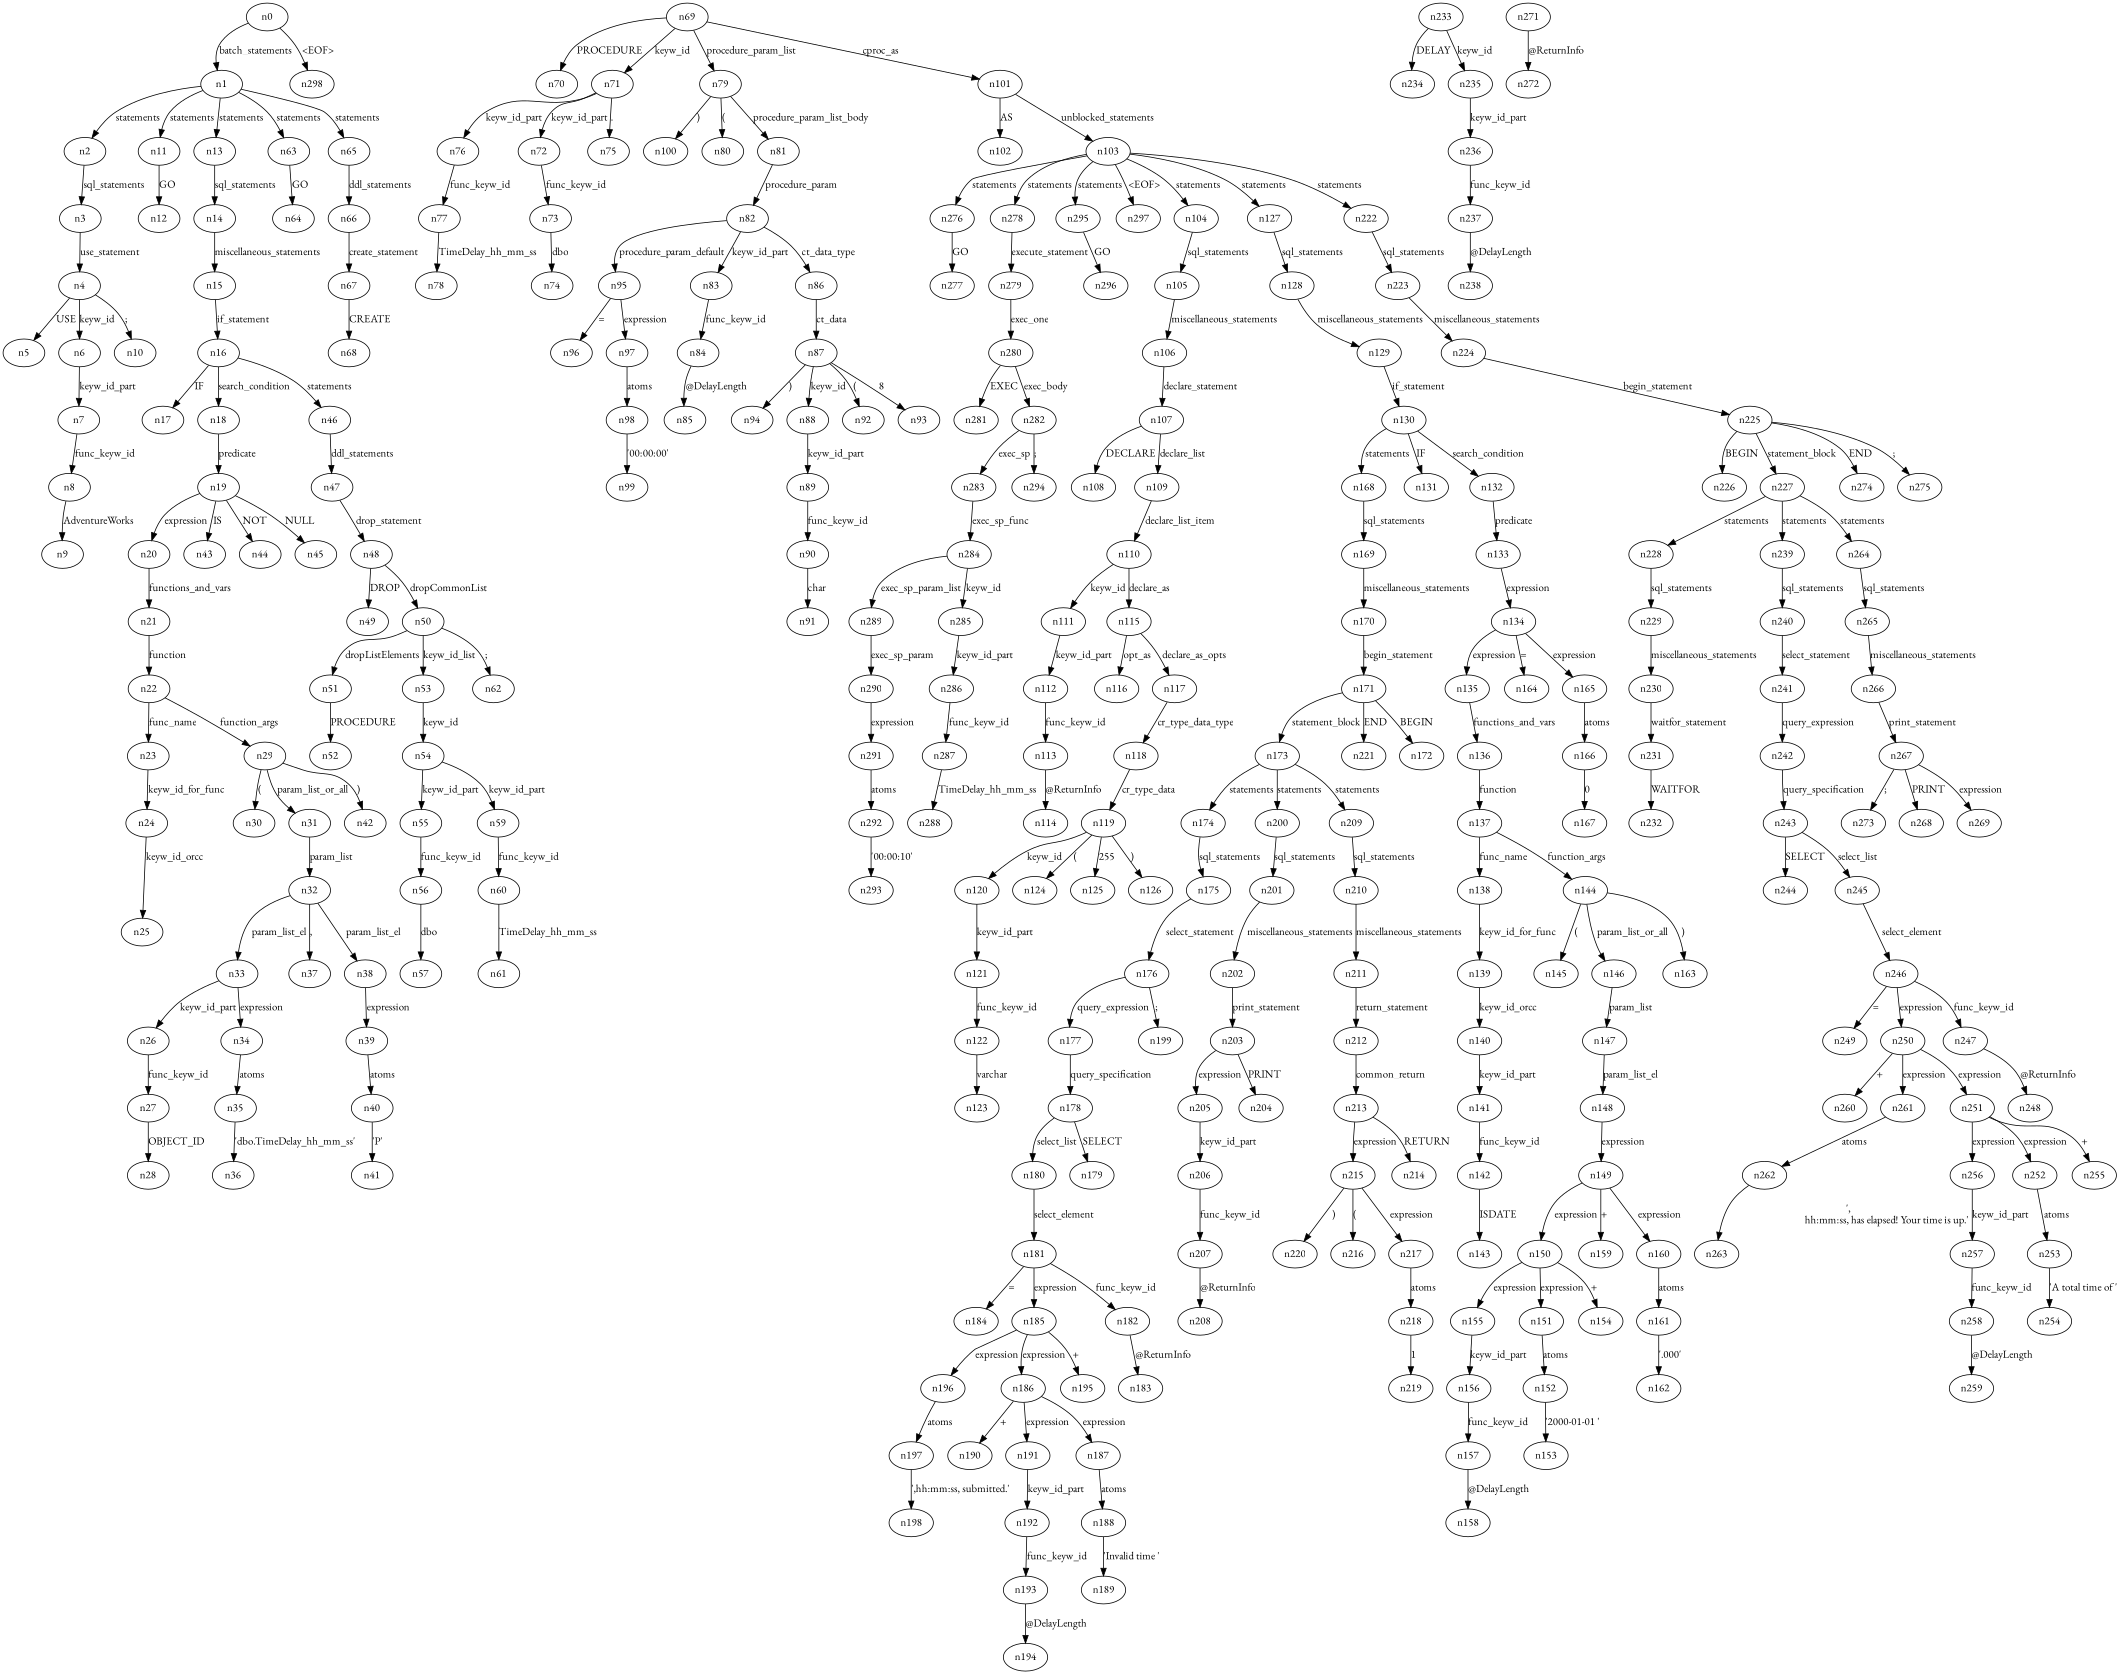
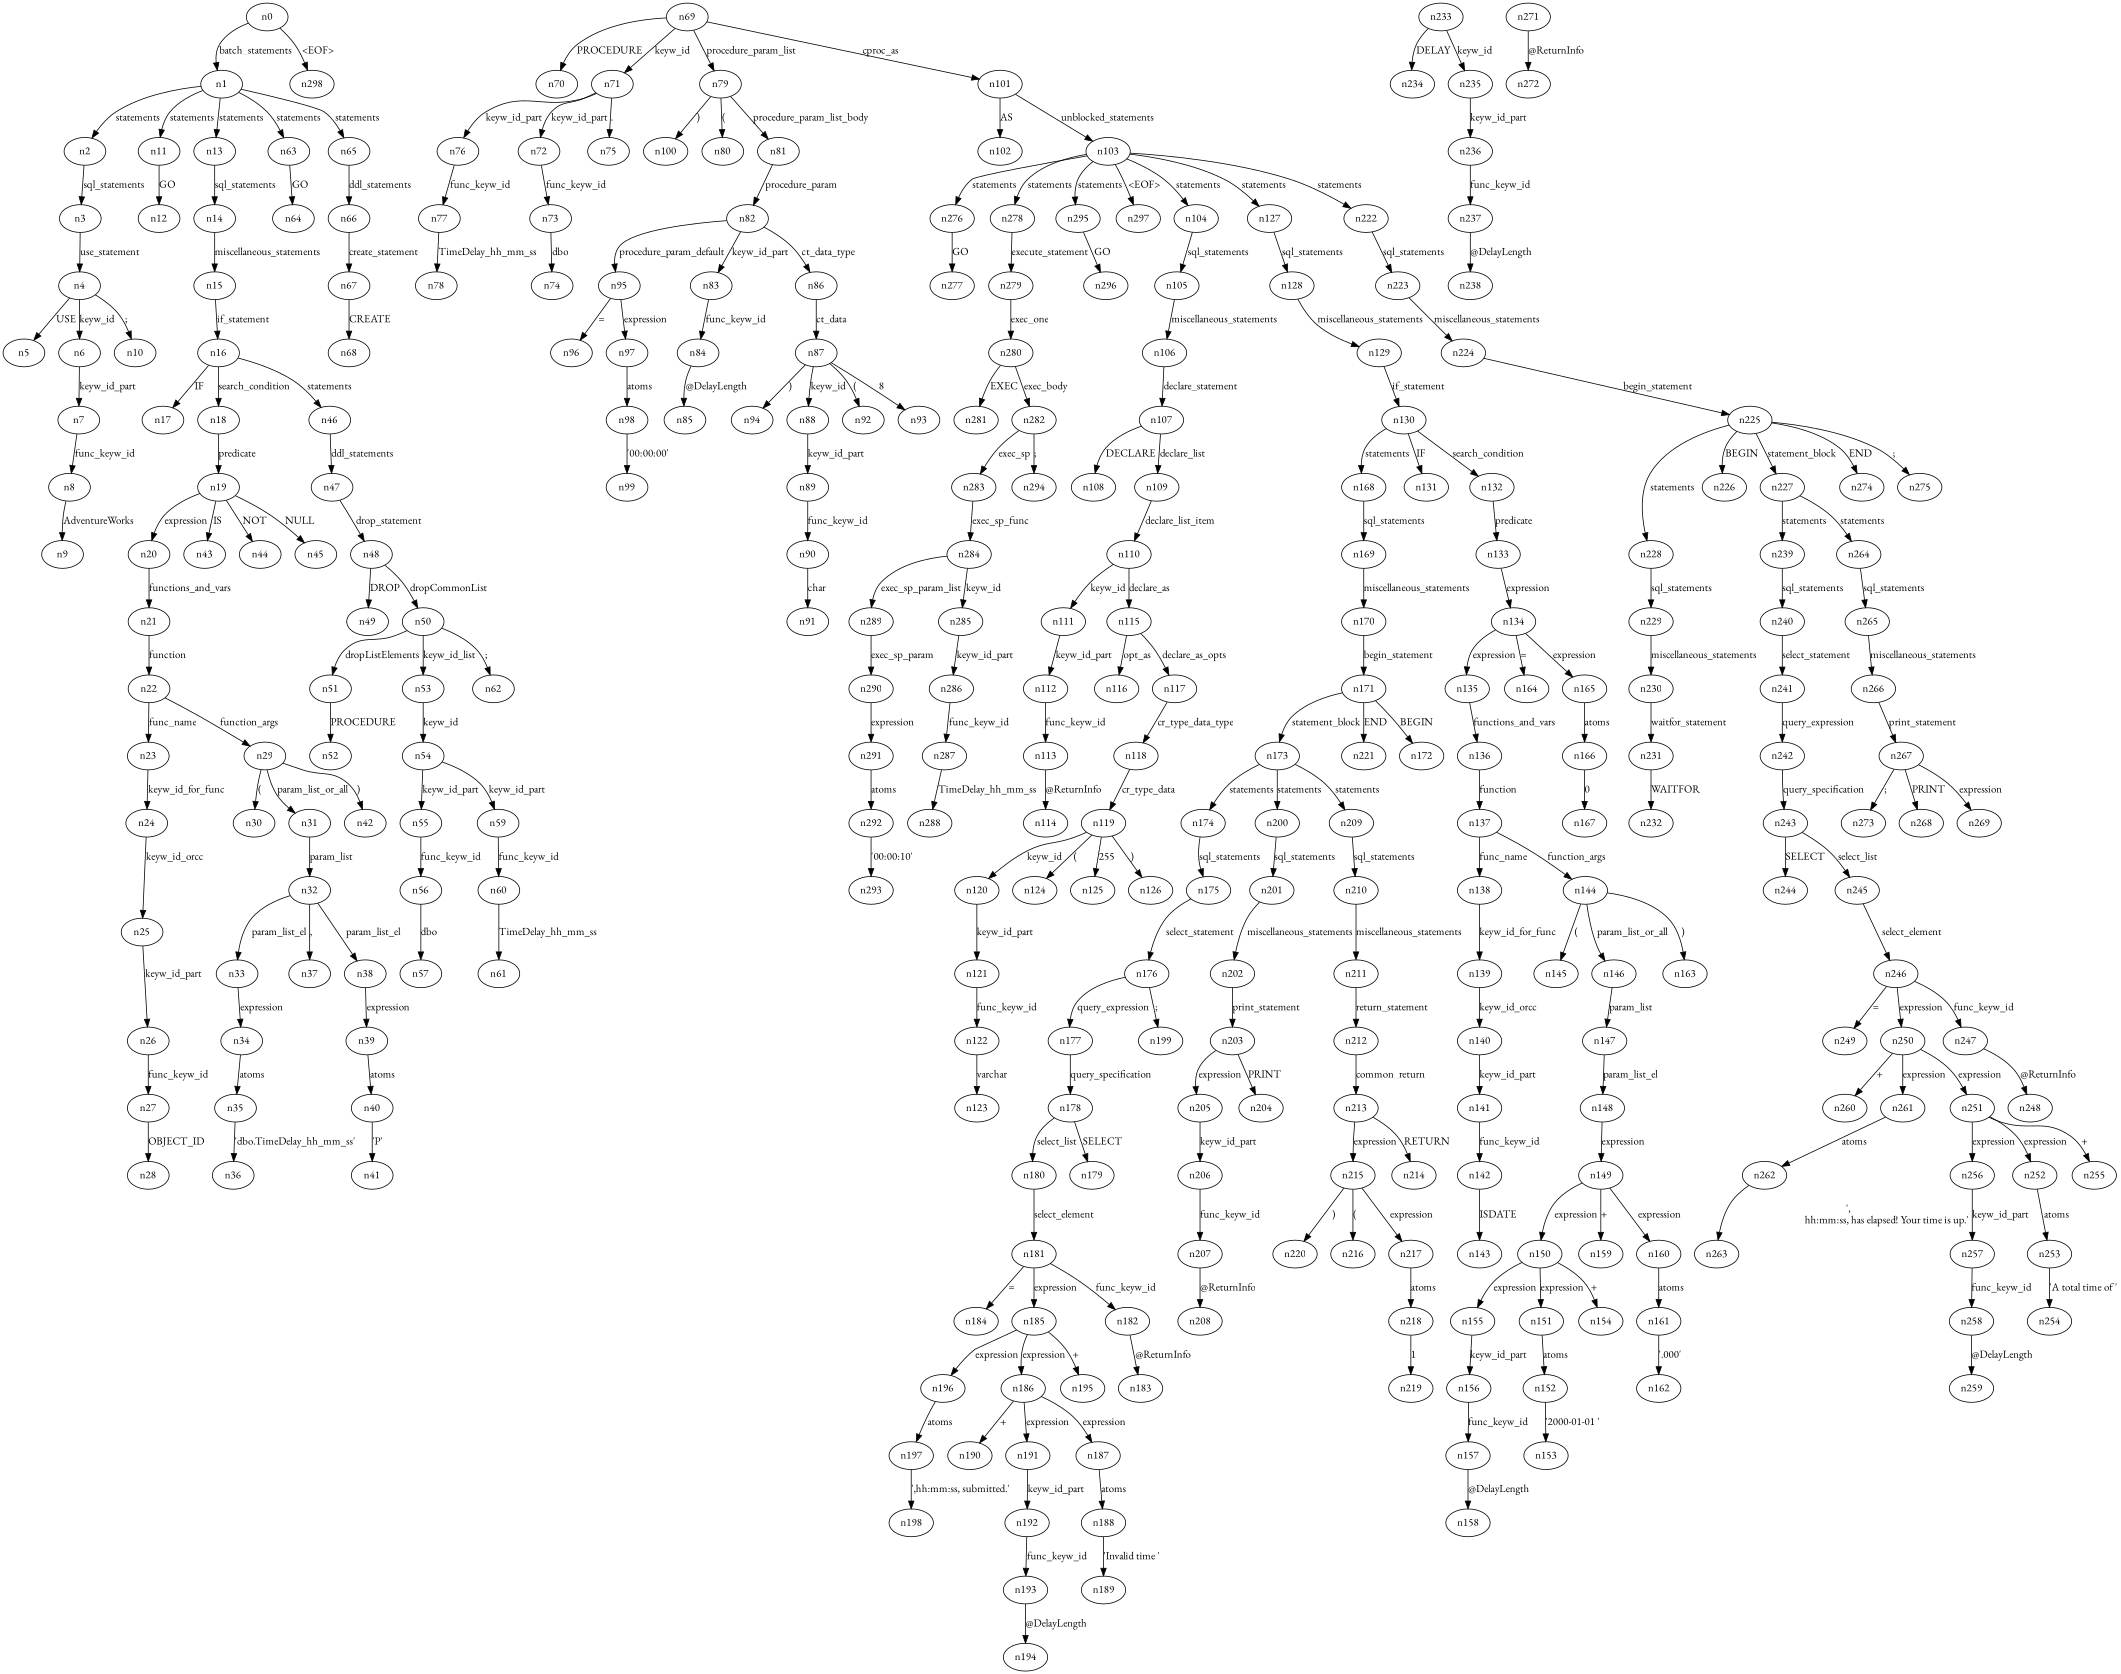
edge "n227" -> "n228": now "n225" -> "n228"
edge "n33" -> "n26": now "n25" -> "n26"
